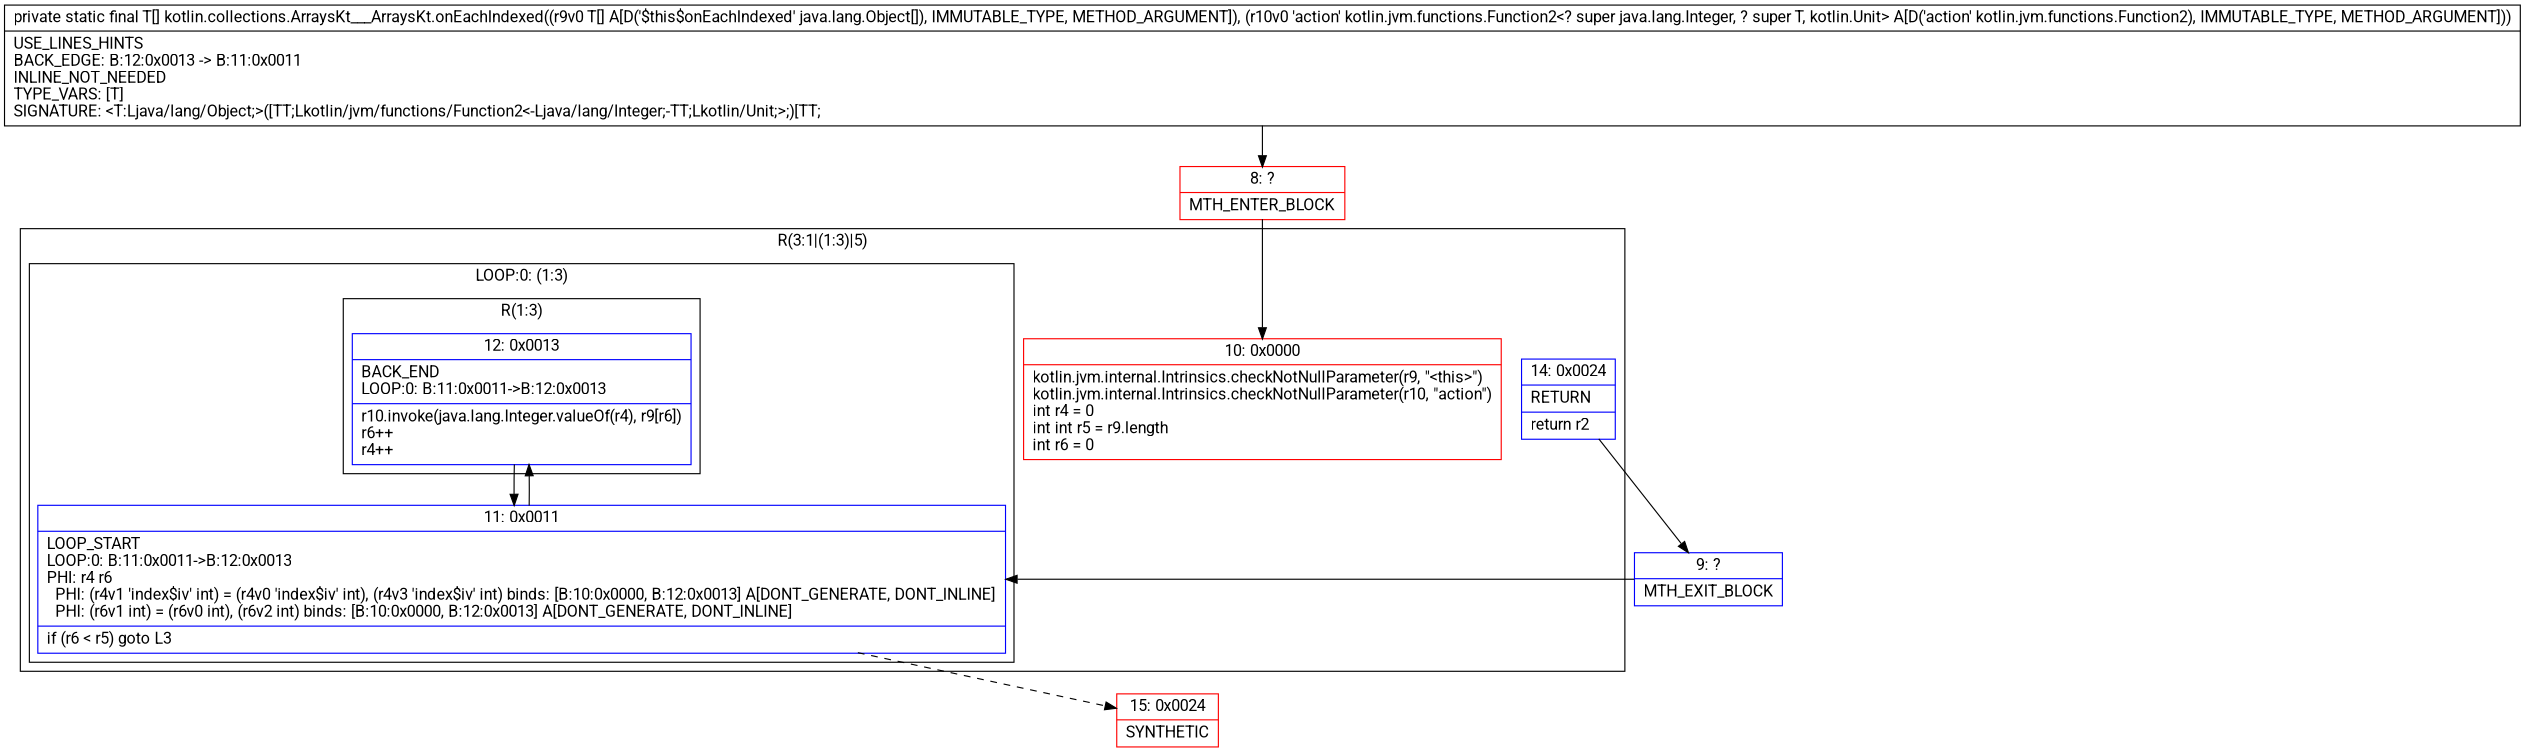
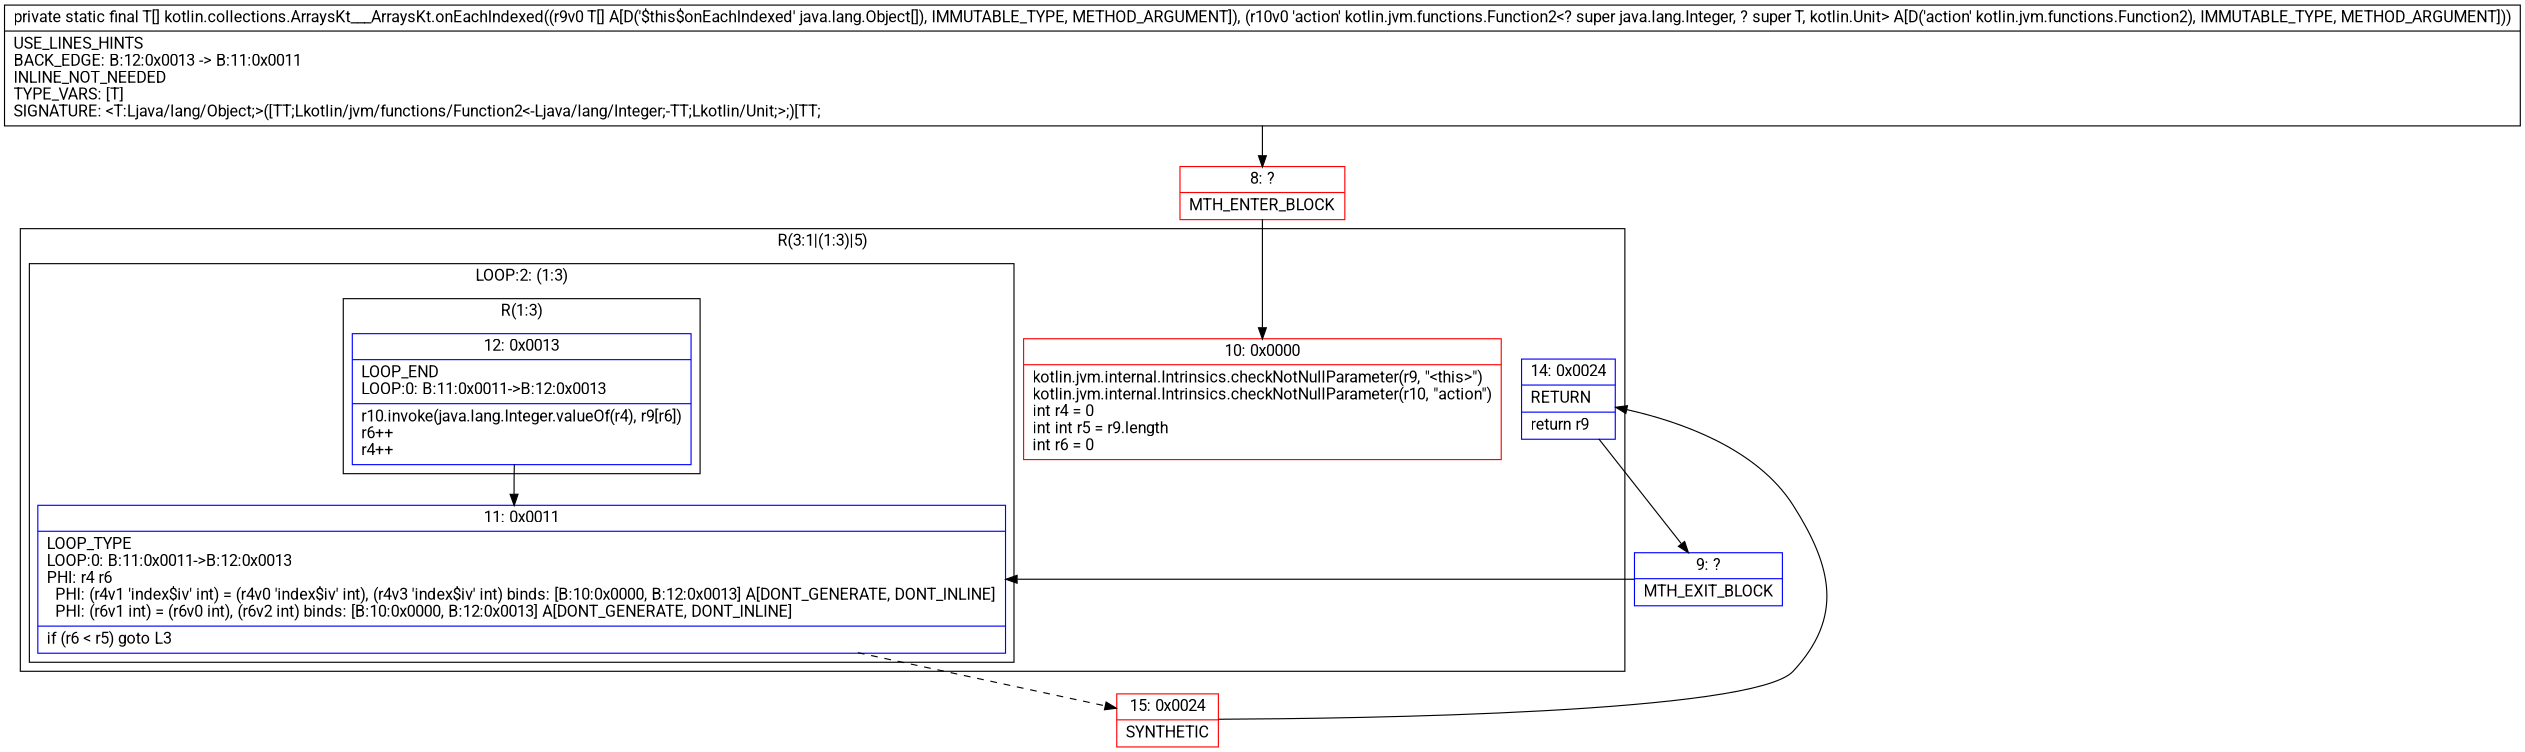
cluster "LOOP:0: (1:3)": label "LOOP:0: (1:3)" -> "LOOP:2: (1:3)"
node "12: 0x0013": text "BACK_END" -> "LOOP_END"
node "14: 0x0024": text "return r2" -> "return r9"
edge "11: 0x0011" -> "12: 0x0013": removed
node "11: 0x0011": text "LOOP_START" -> "LOOP_TYPE"
edge "15: 0x0024" -> "14: 0x0024": added
